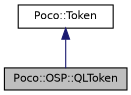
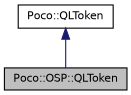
node "Poco::Token": label "Poco::Token" -> "Poco::QLToken"
